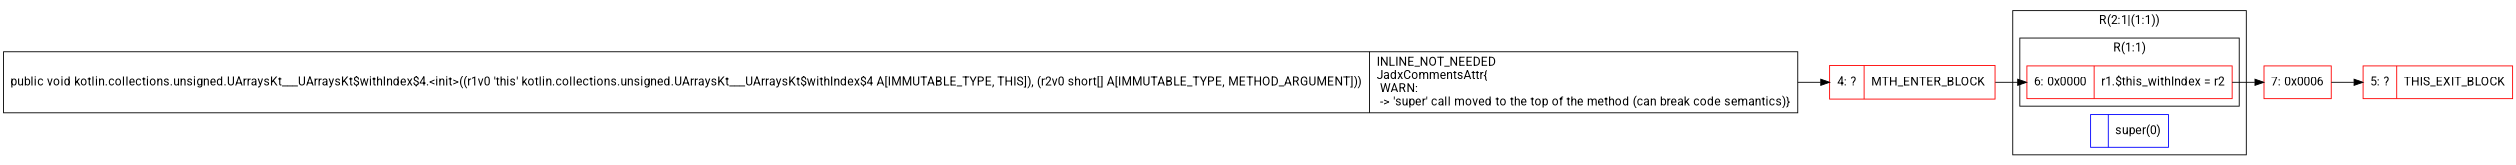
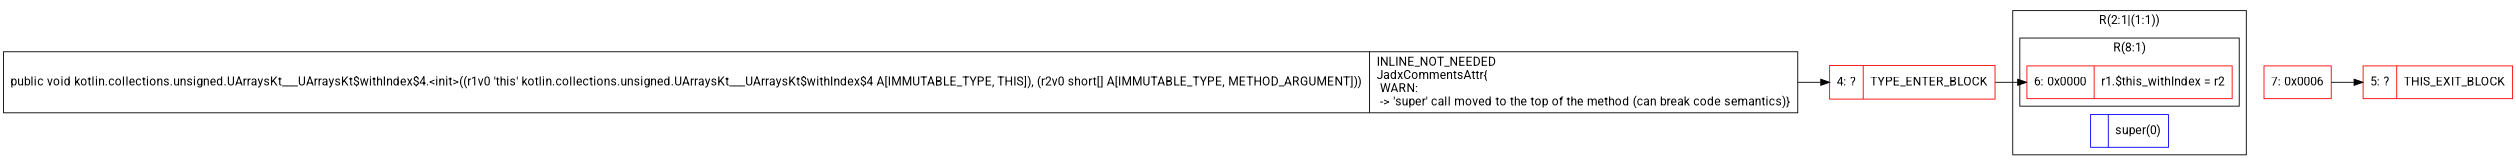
cluster "R(1:1)": label "R(1:1)" -> "R(8:1)"
node "4: ?": text "MTH_ENTER_BLOCK" -> "TYPE_ENTER_BLOCK"
edge "6: 0x0000" -> "7: 0x0006": removed
